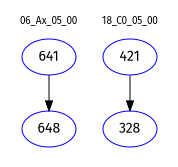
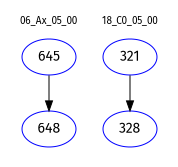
node "641": label "641" -> "645"
node "421": label "421" -> "321"
